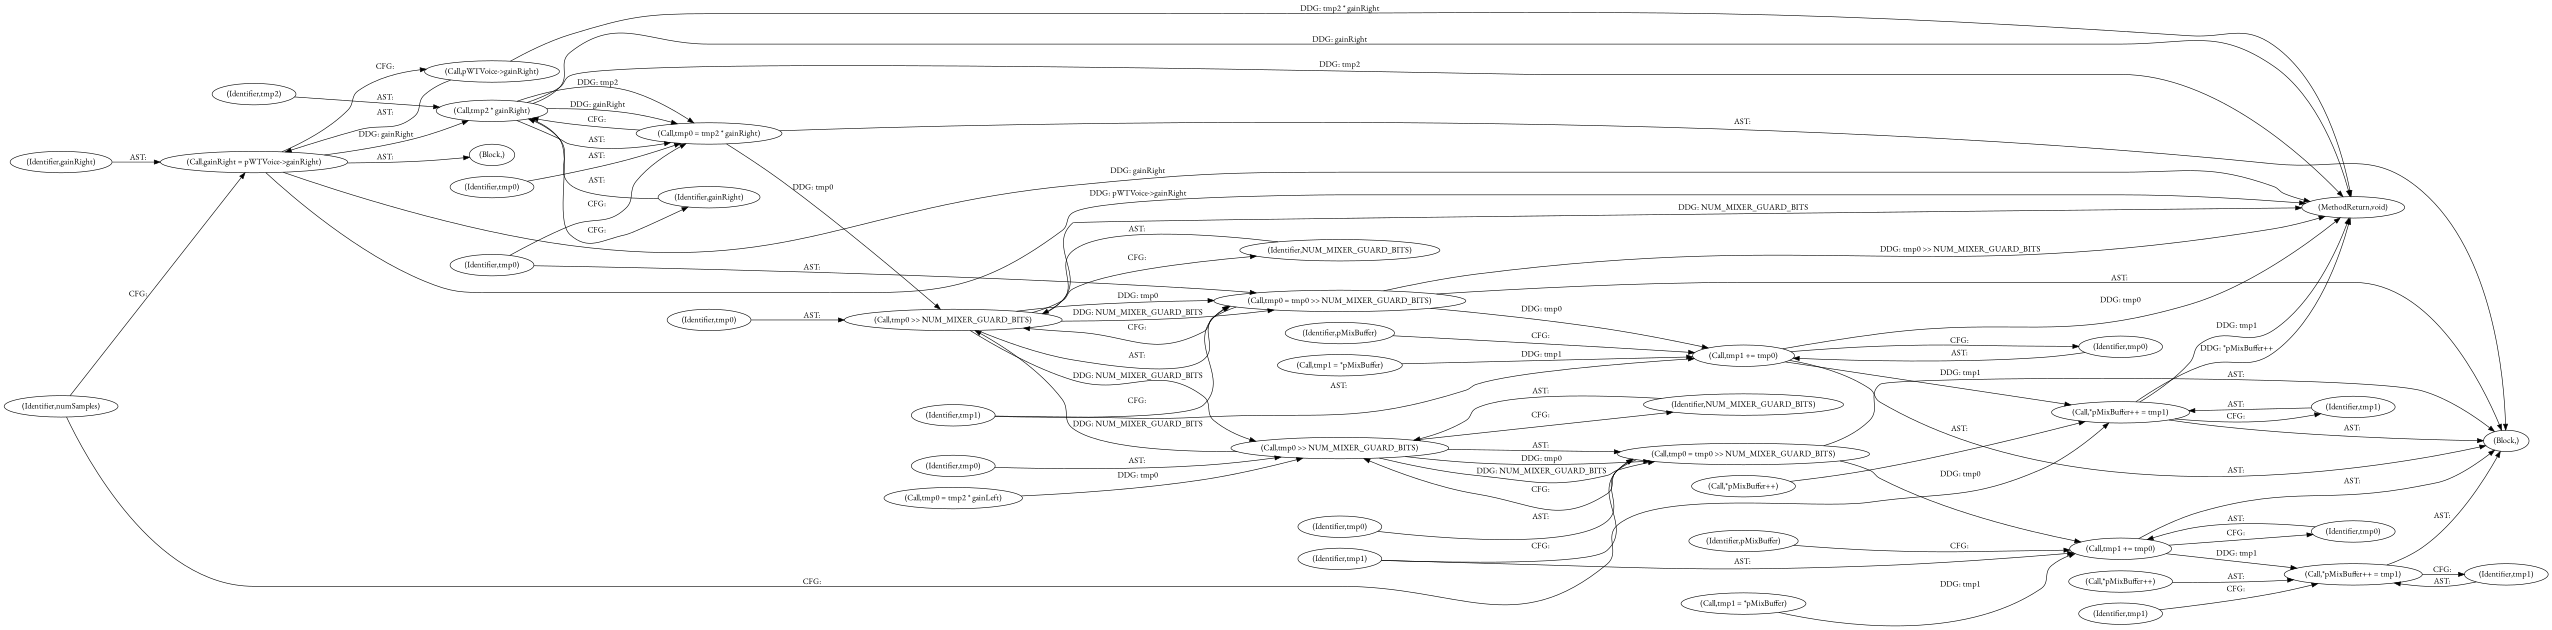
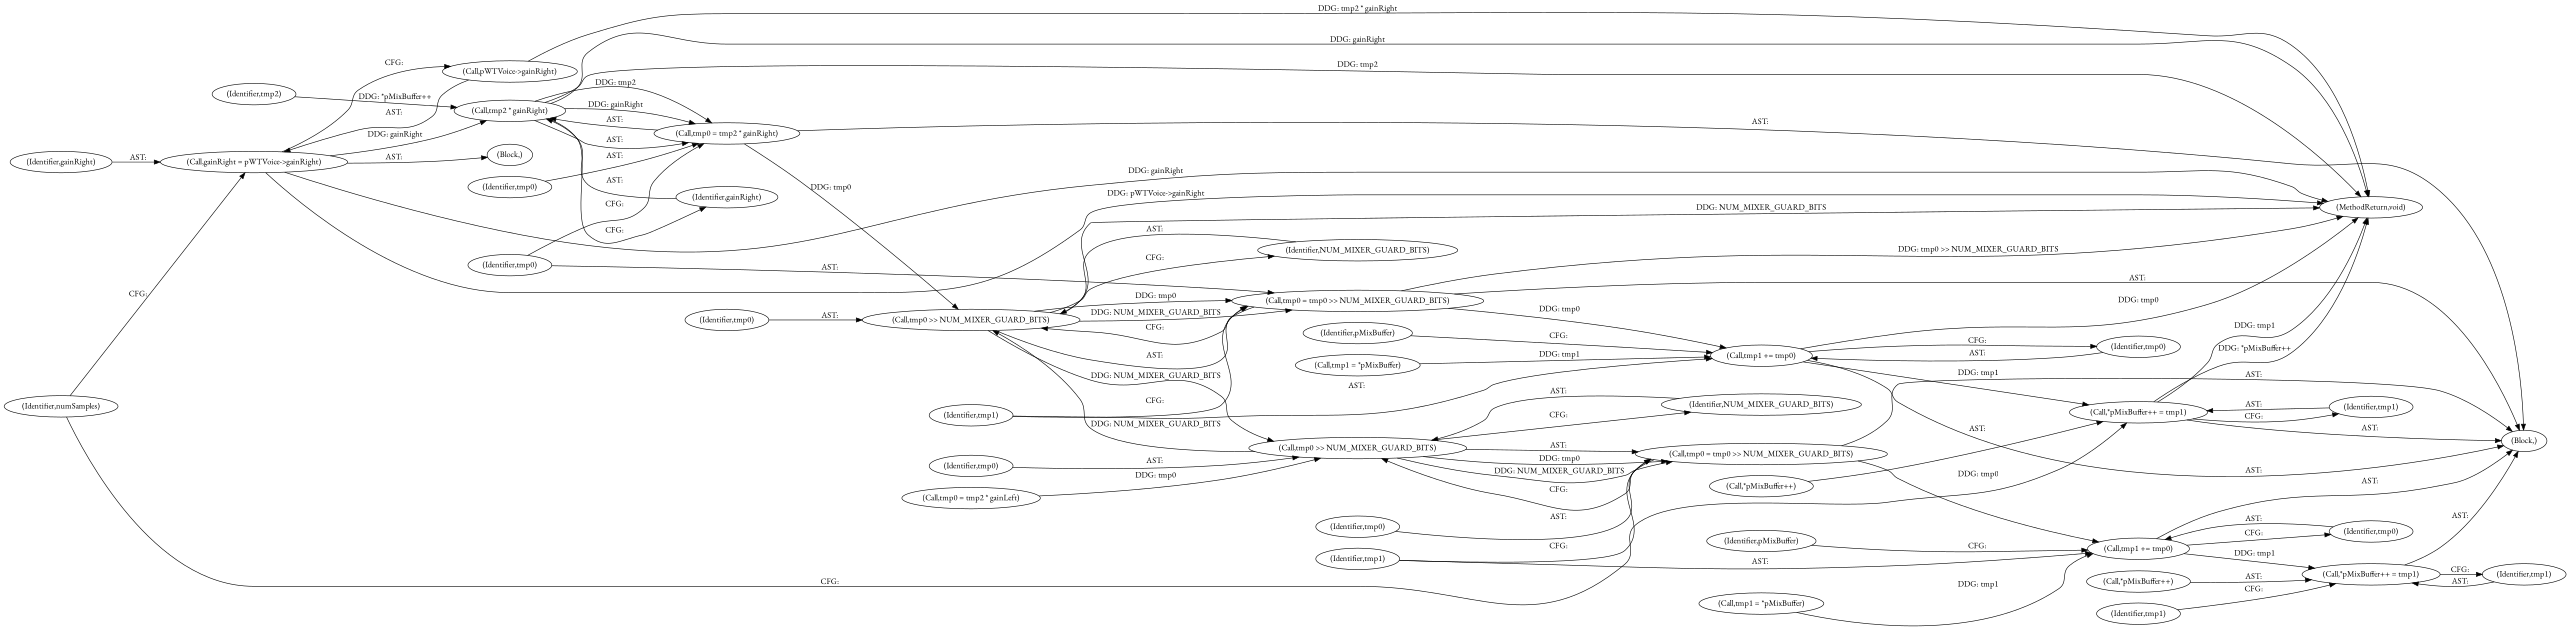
edge "(Identifier,tmp2)" -> "(Call,tmp2 * gainRight)": label "AST: " -> "DDG: *pMixBuffer++"
edge "(Call,tmp0 = tmp2 * gainRight)" -> "(Call,tmp2 * gainRight)": label "CFG: " -> "AST: "
